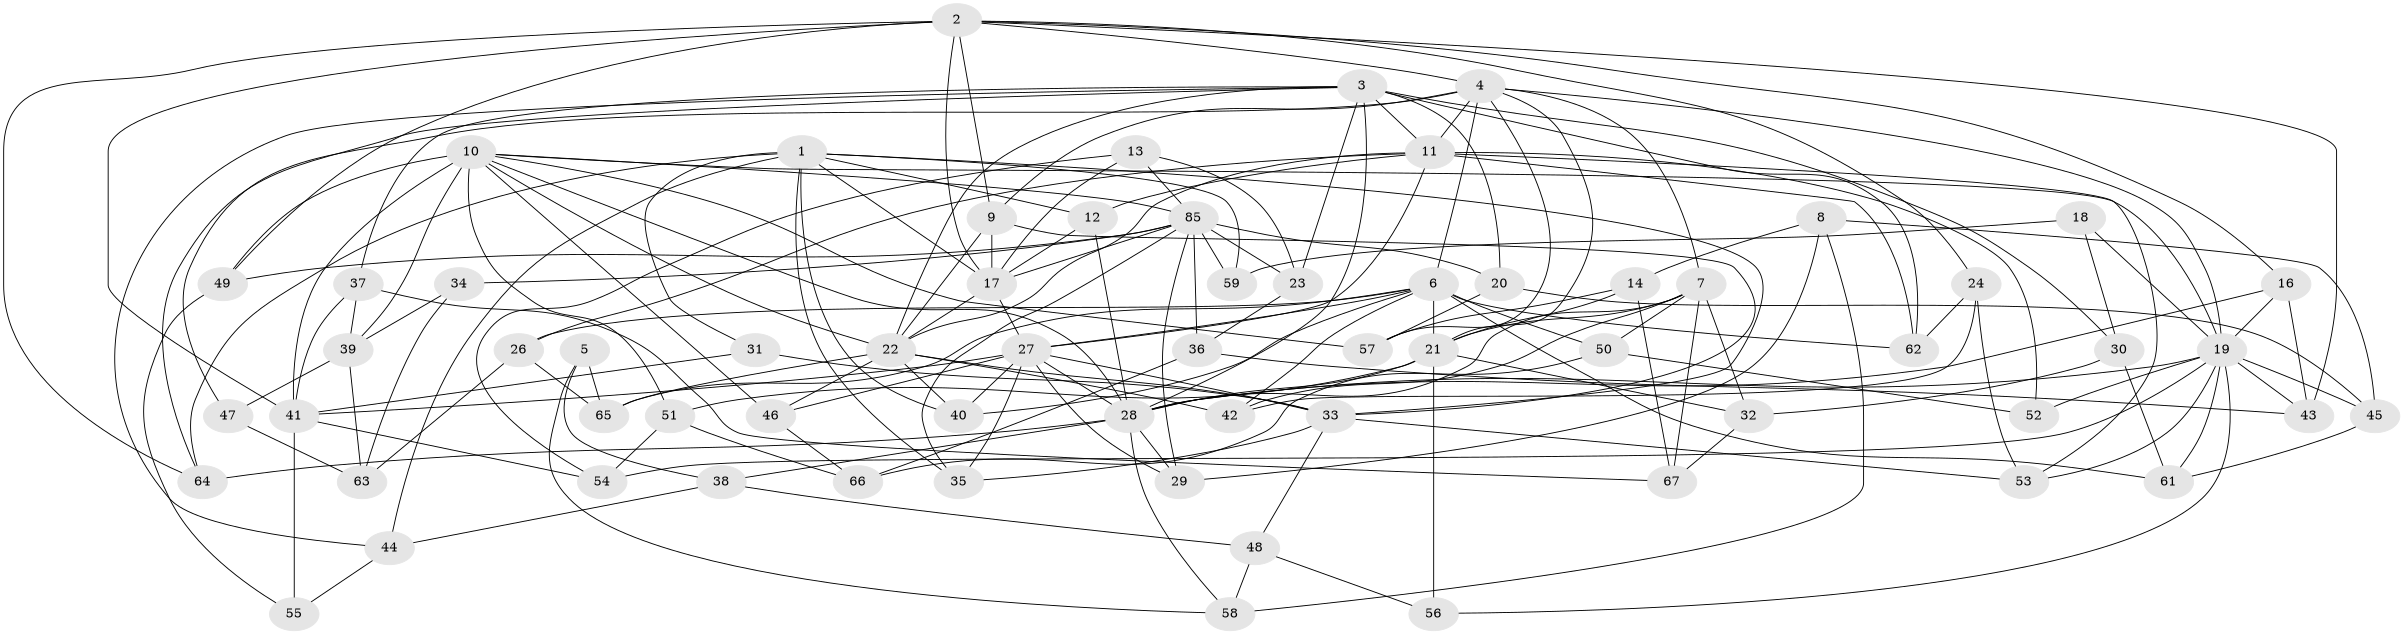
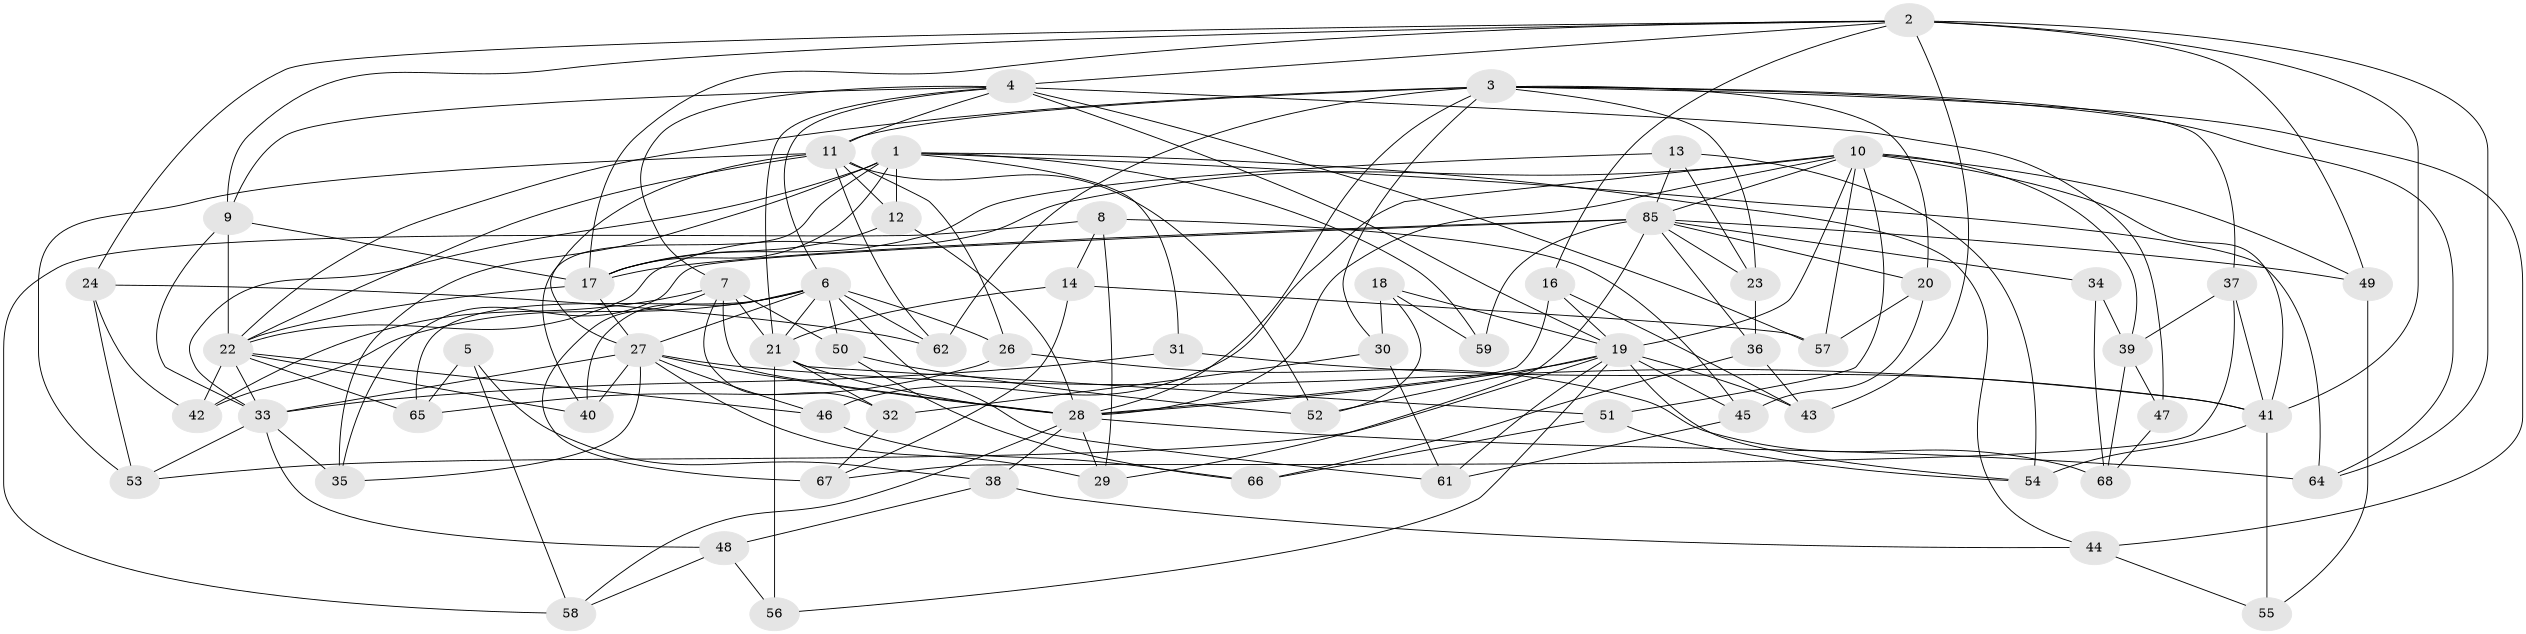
edge "18" -- "52": added
node "63": label "63" -> "68"
